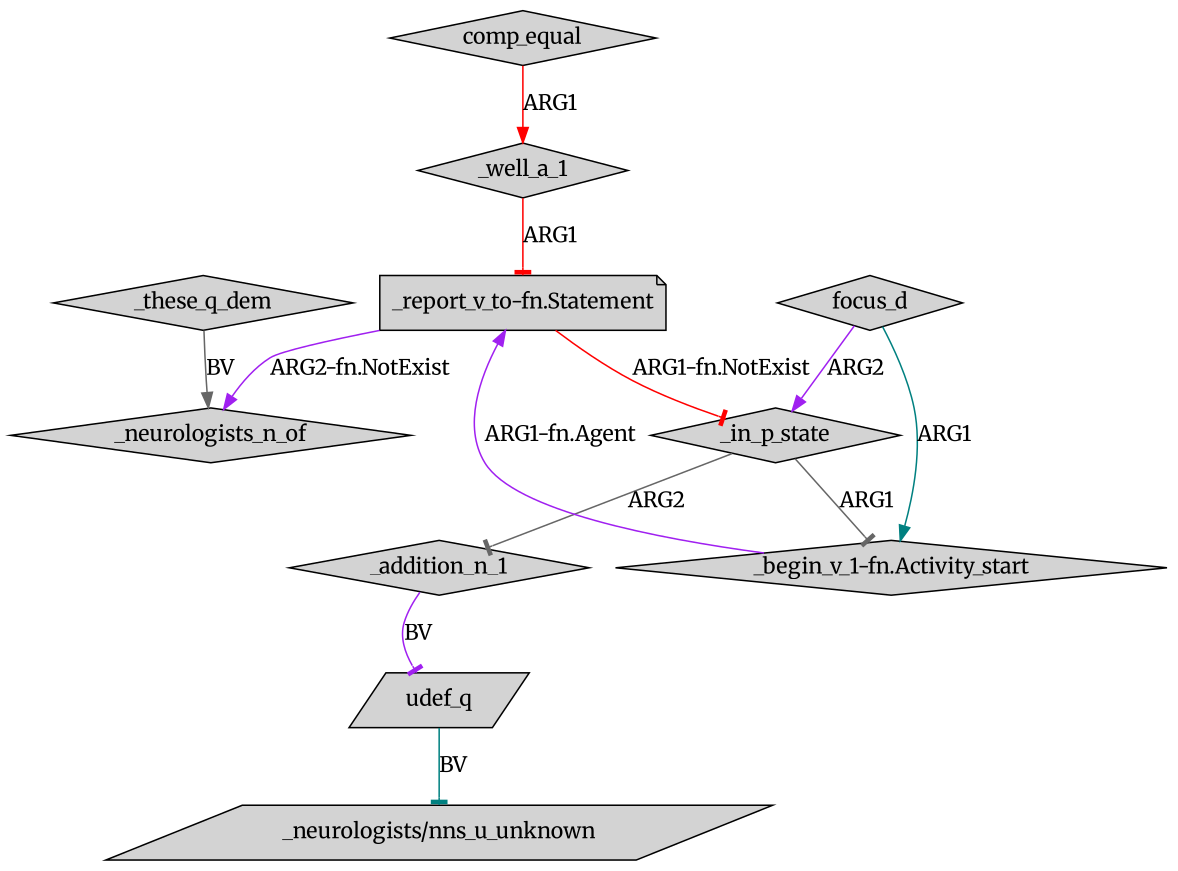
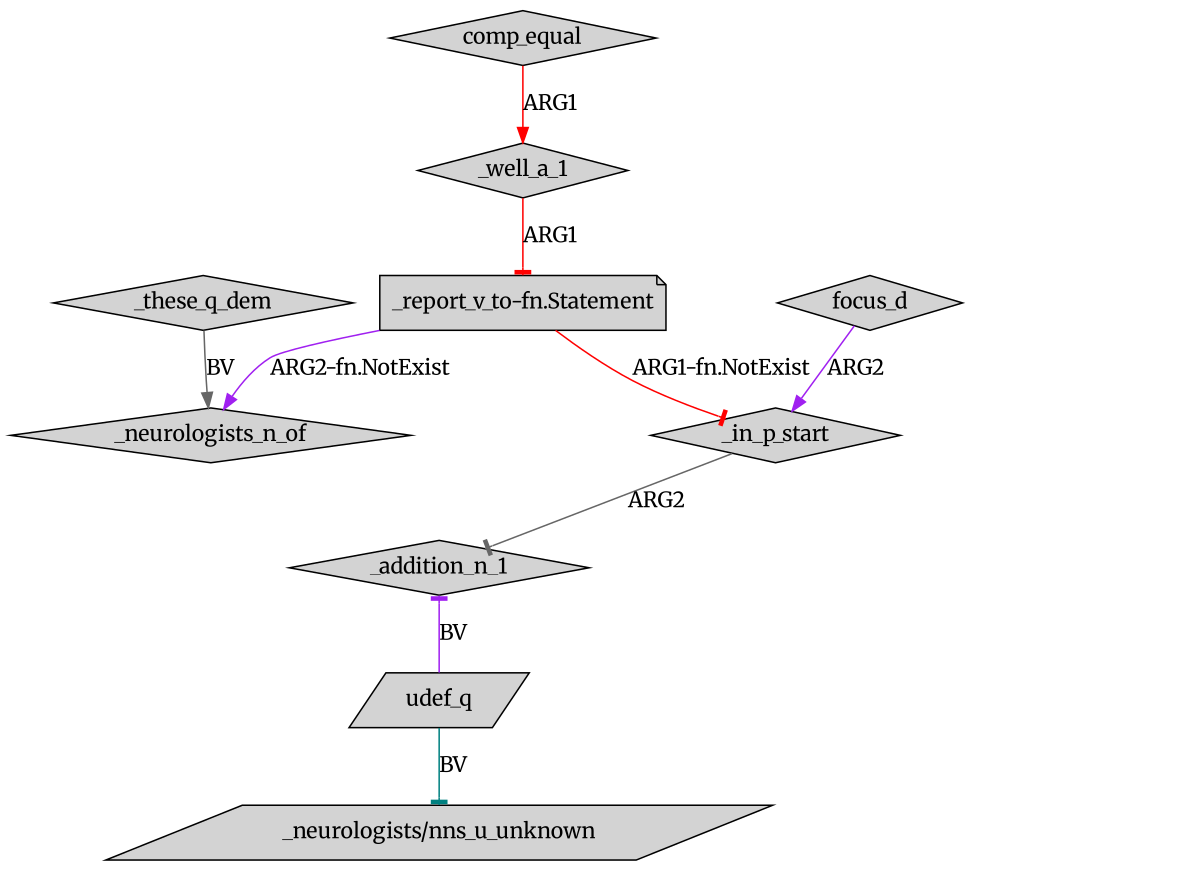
node "_in_p_state": label "_in_p_state" -> "_in_p_start"
node "_begin_v_1-fn.Activity_start": removed
edge "_addition_n_1" -> "udef_q": reversed
